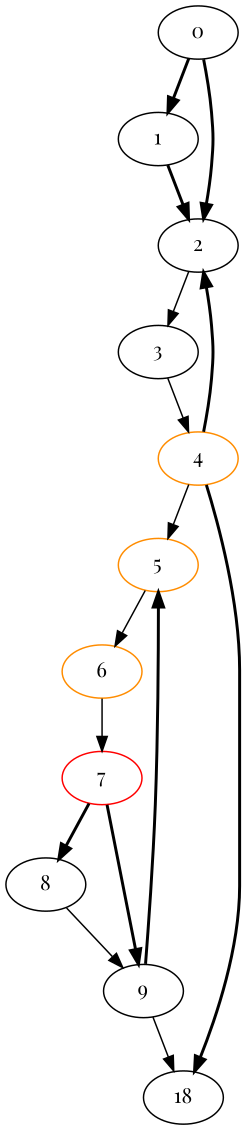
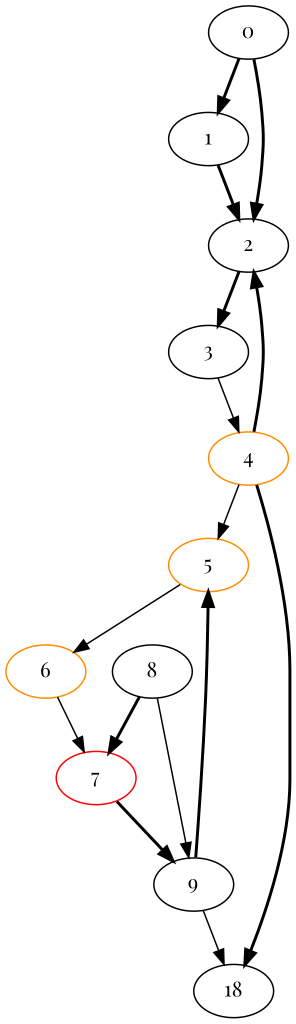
edge "2" -> "3": style solid -> bold
edge "7" -> "8": reversed
